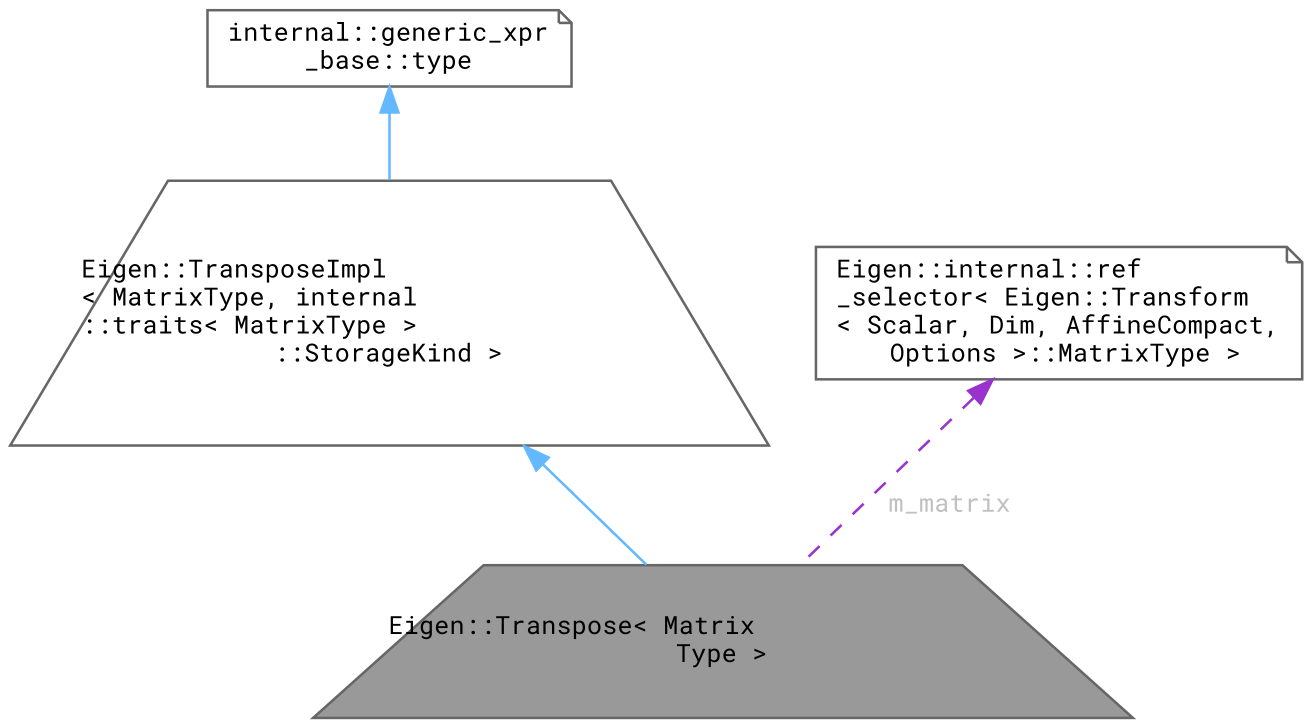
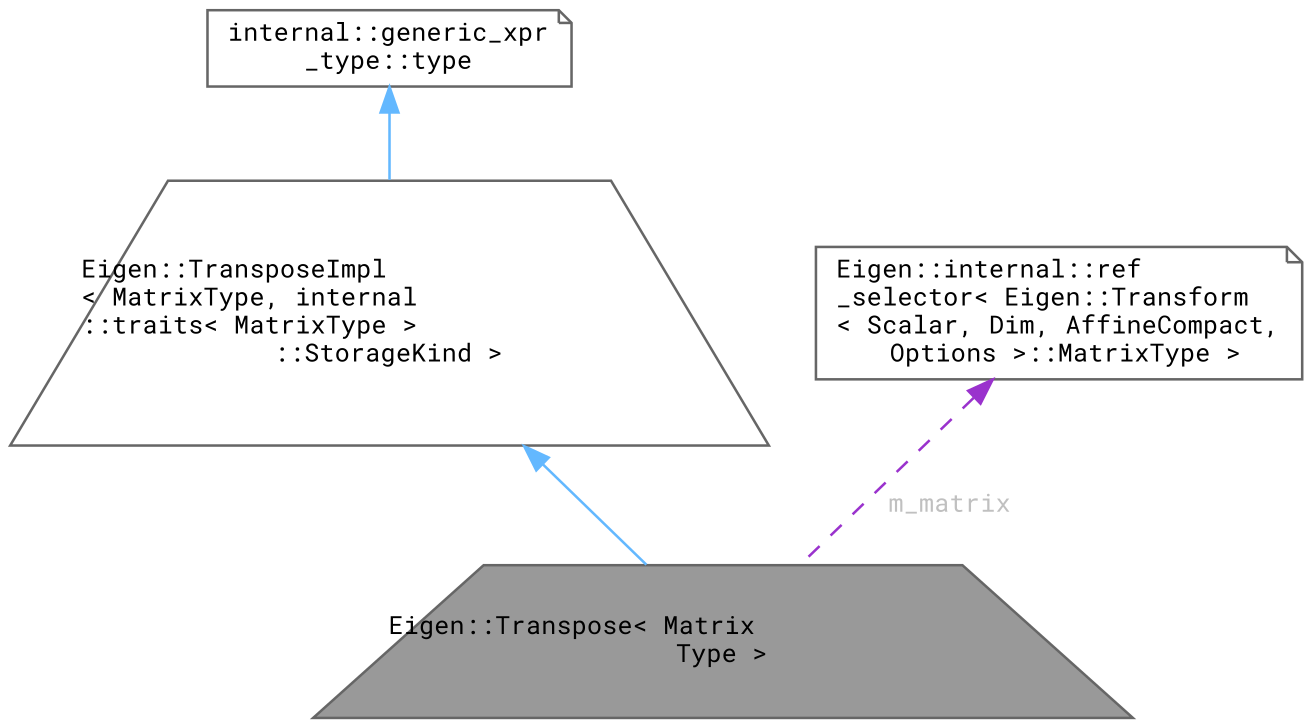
node "internal::generic_xpr _base::type": label "internal::generic_xpr _base::type" -> "internal::generic_xpr _type::type"
